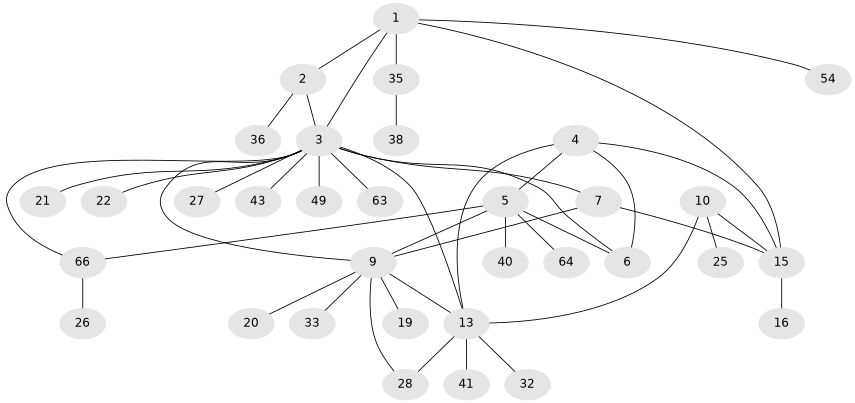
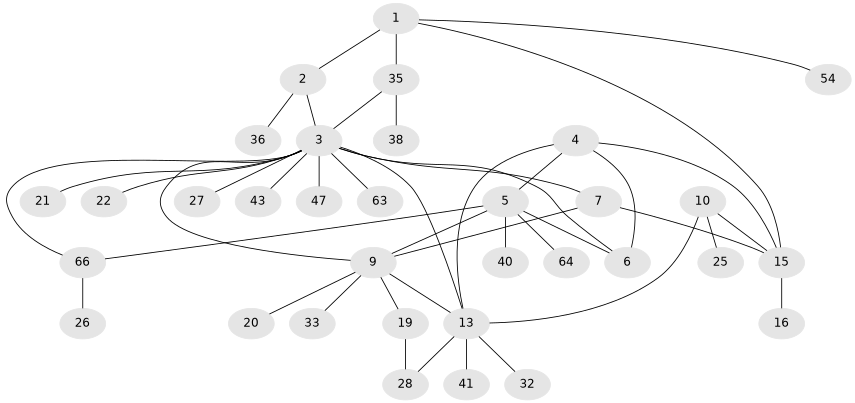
edge "1" -- "3": now "35" -- "3"
node "49": label "49" -> "47"
edge "9" -- "28": now "19" -- "28"
